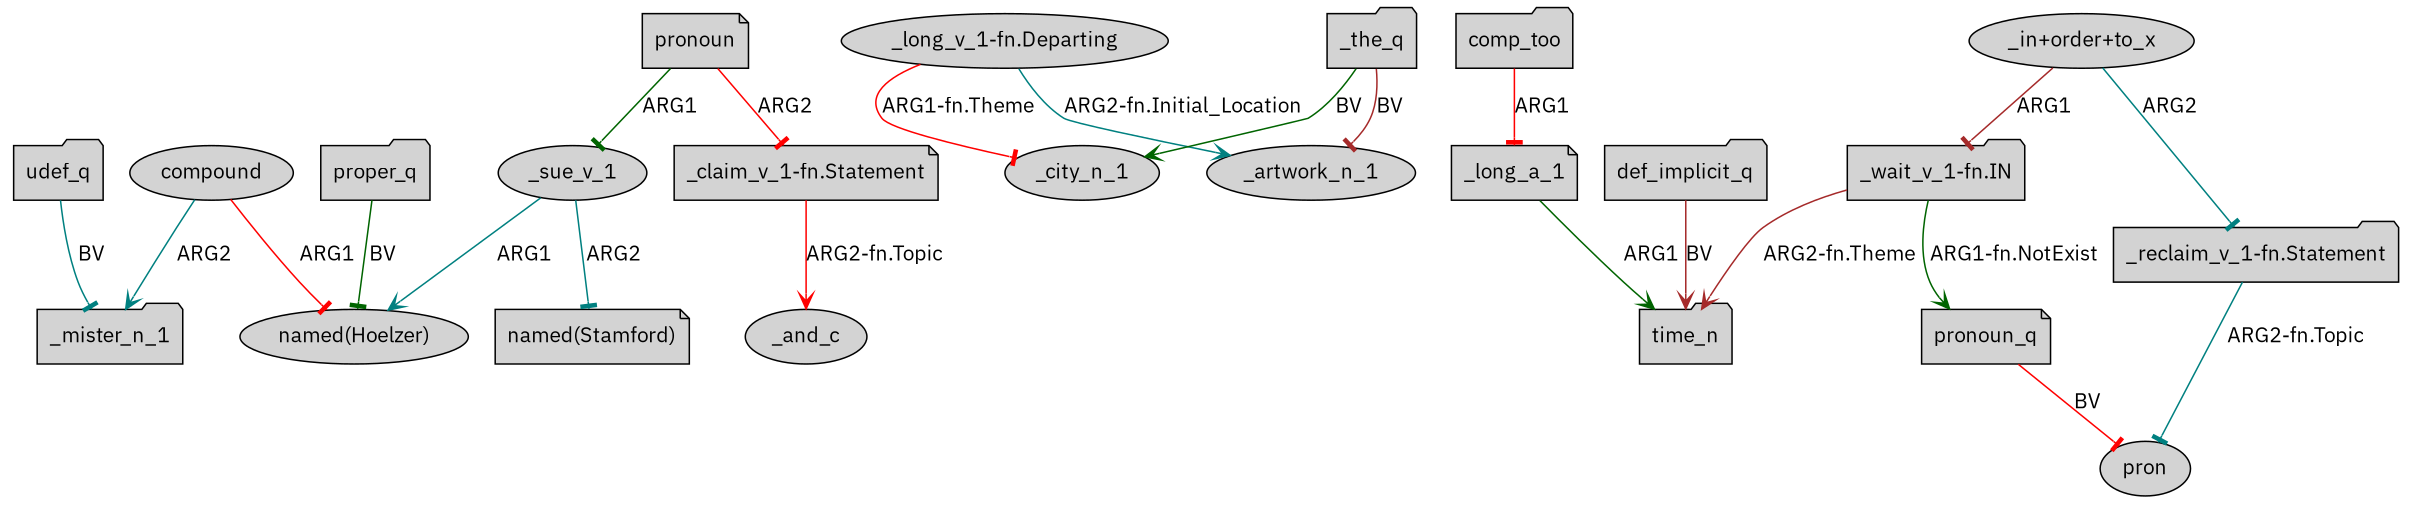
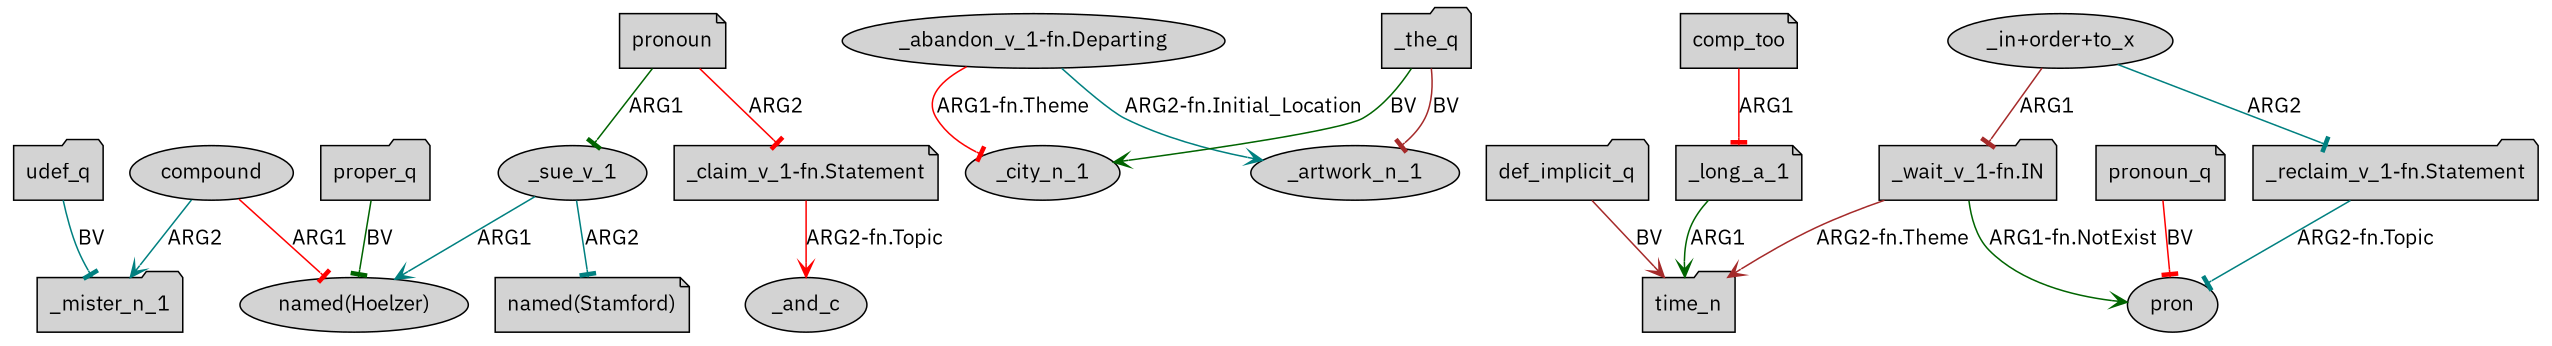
node "_long_v_1-fn.Departing": label "_long_v_1-fn.Departing" -> "_abandon_v_1-fn.Departing"
node "comp_too": shape folder -> note
edge "_wait_v_1-fn.IN" -> "pronoun_q": now "_wait_v_1-fn.IN" -> "pron"
